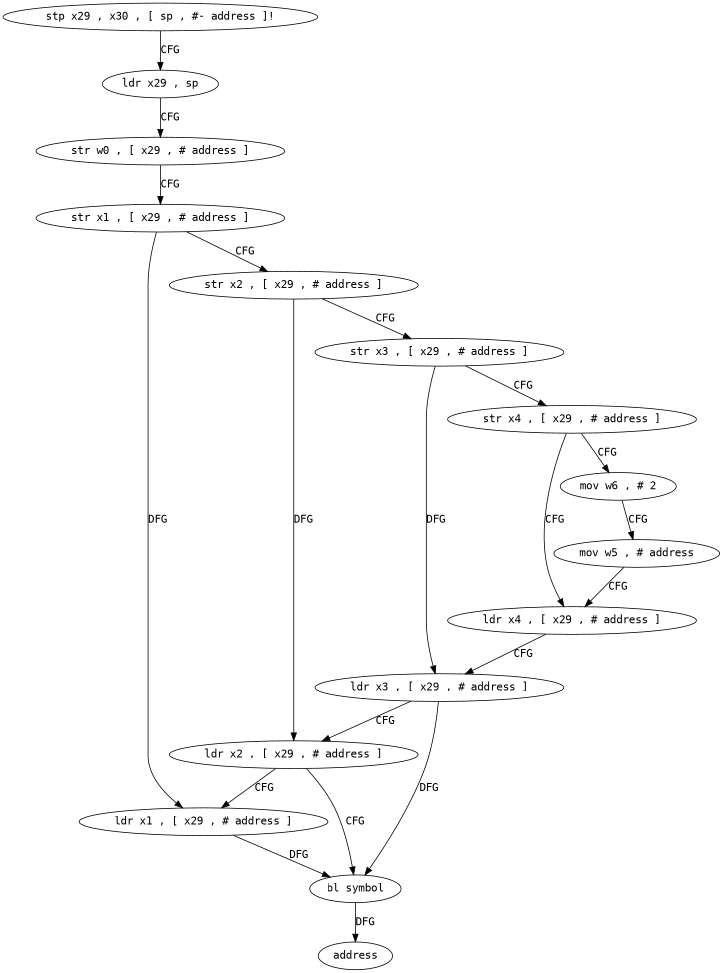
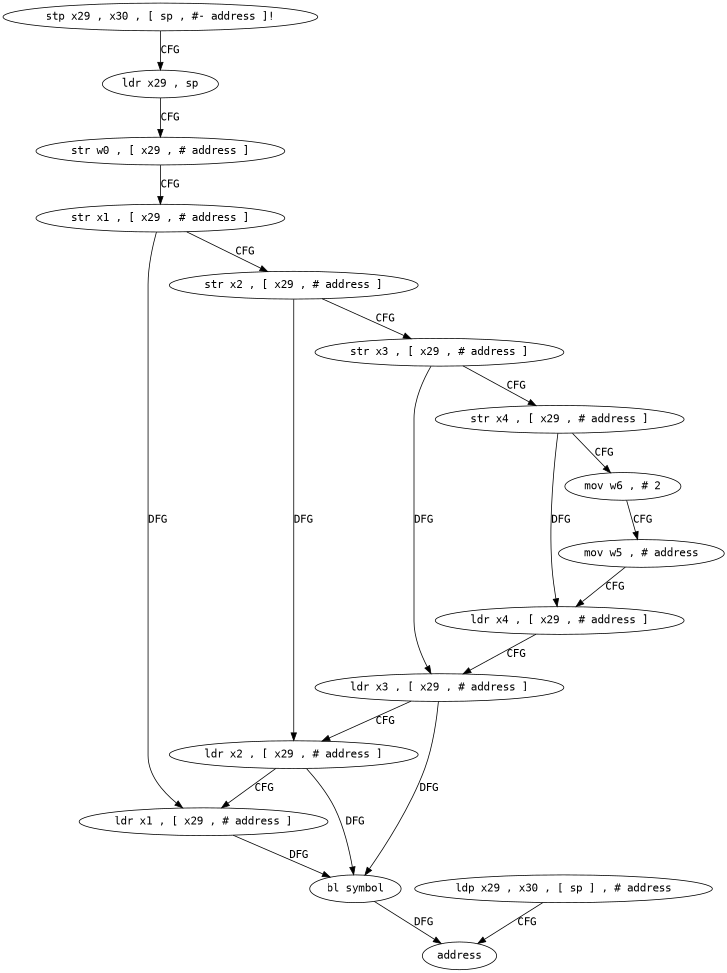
edge "str x4 , [ x29 , # address ]" -> "ldr x4 , [ x29 , # address ]": label "CFG" -> "DFG"
edge "ldr x2 , [ x29 , # address ]" -> "bl symbol": label "CFG" -> "DFG"
node "ldp x29 , x30 , [ sp ] , # address": added
